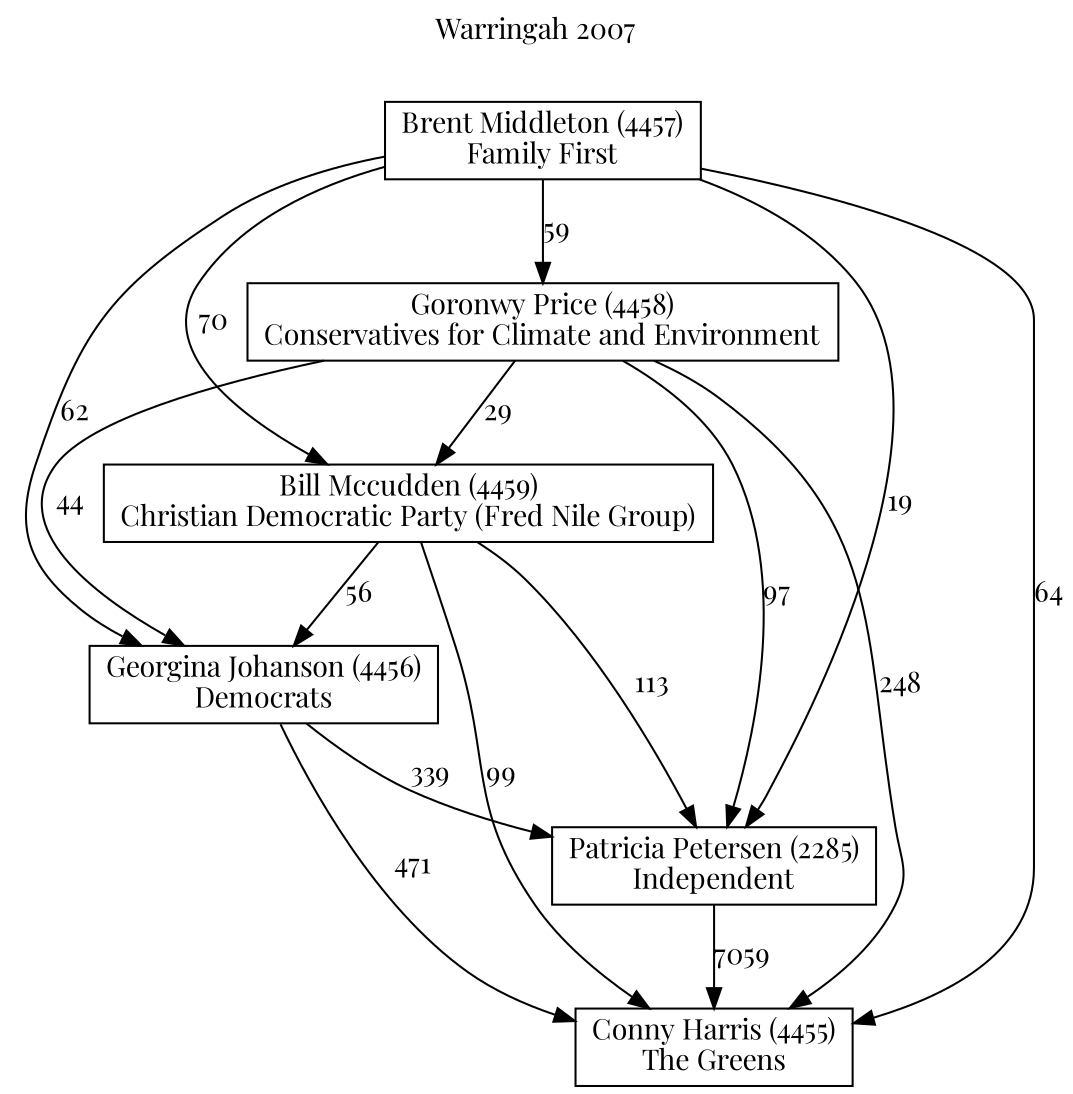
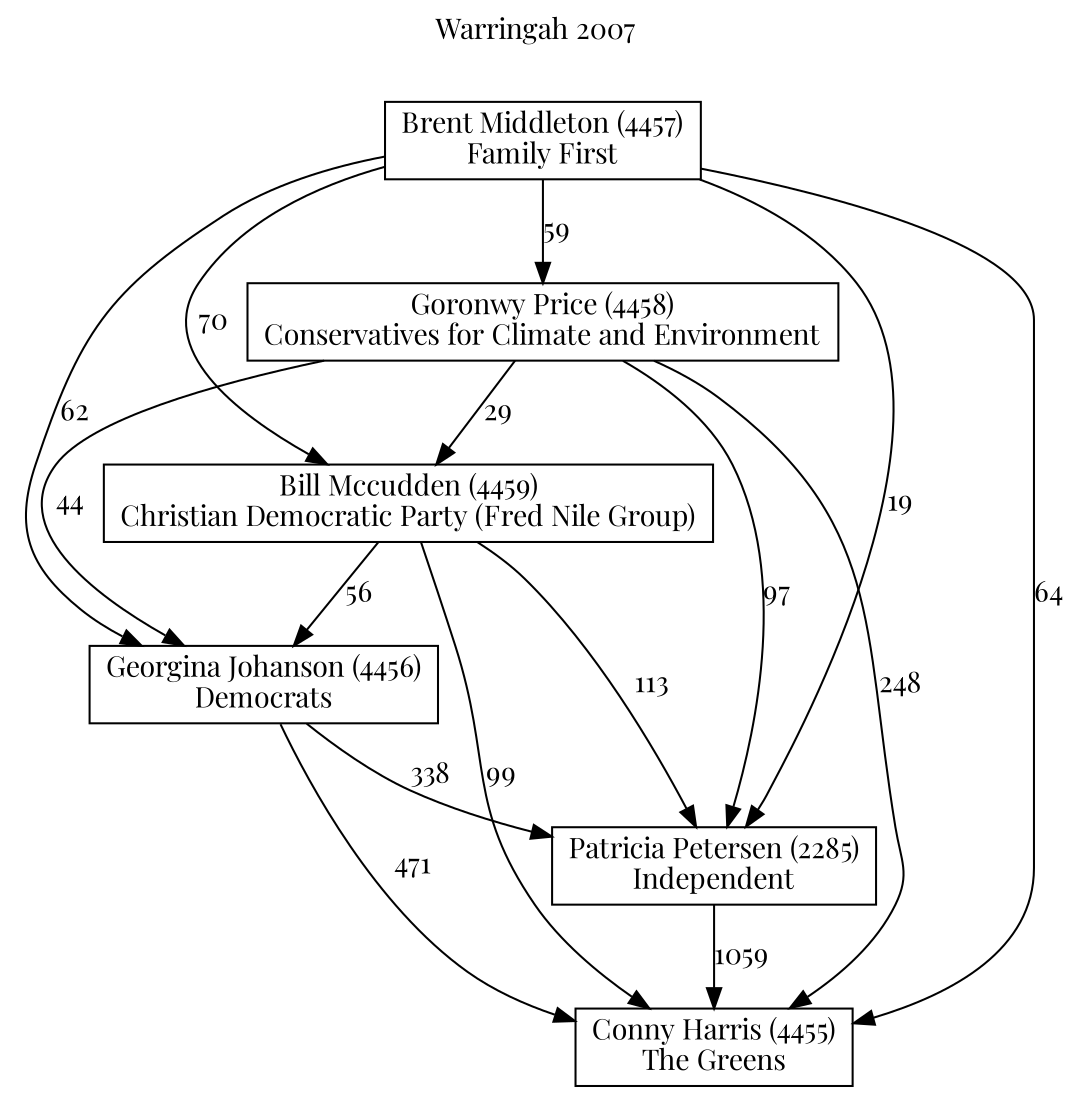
edge "Georgina Johanson (4456) Democrats" -> "Patricia Petersen (2285) Independent": label "339" -> "338"
edge "Patricia Petersen (2285) Independent" -> "Conny Harris (4455) The Greens": label "7059" -> "1059"
